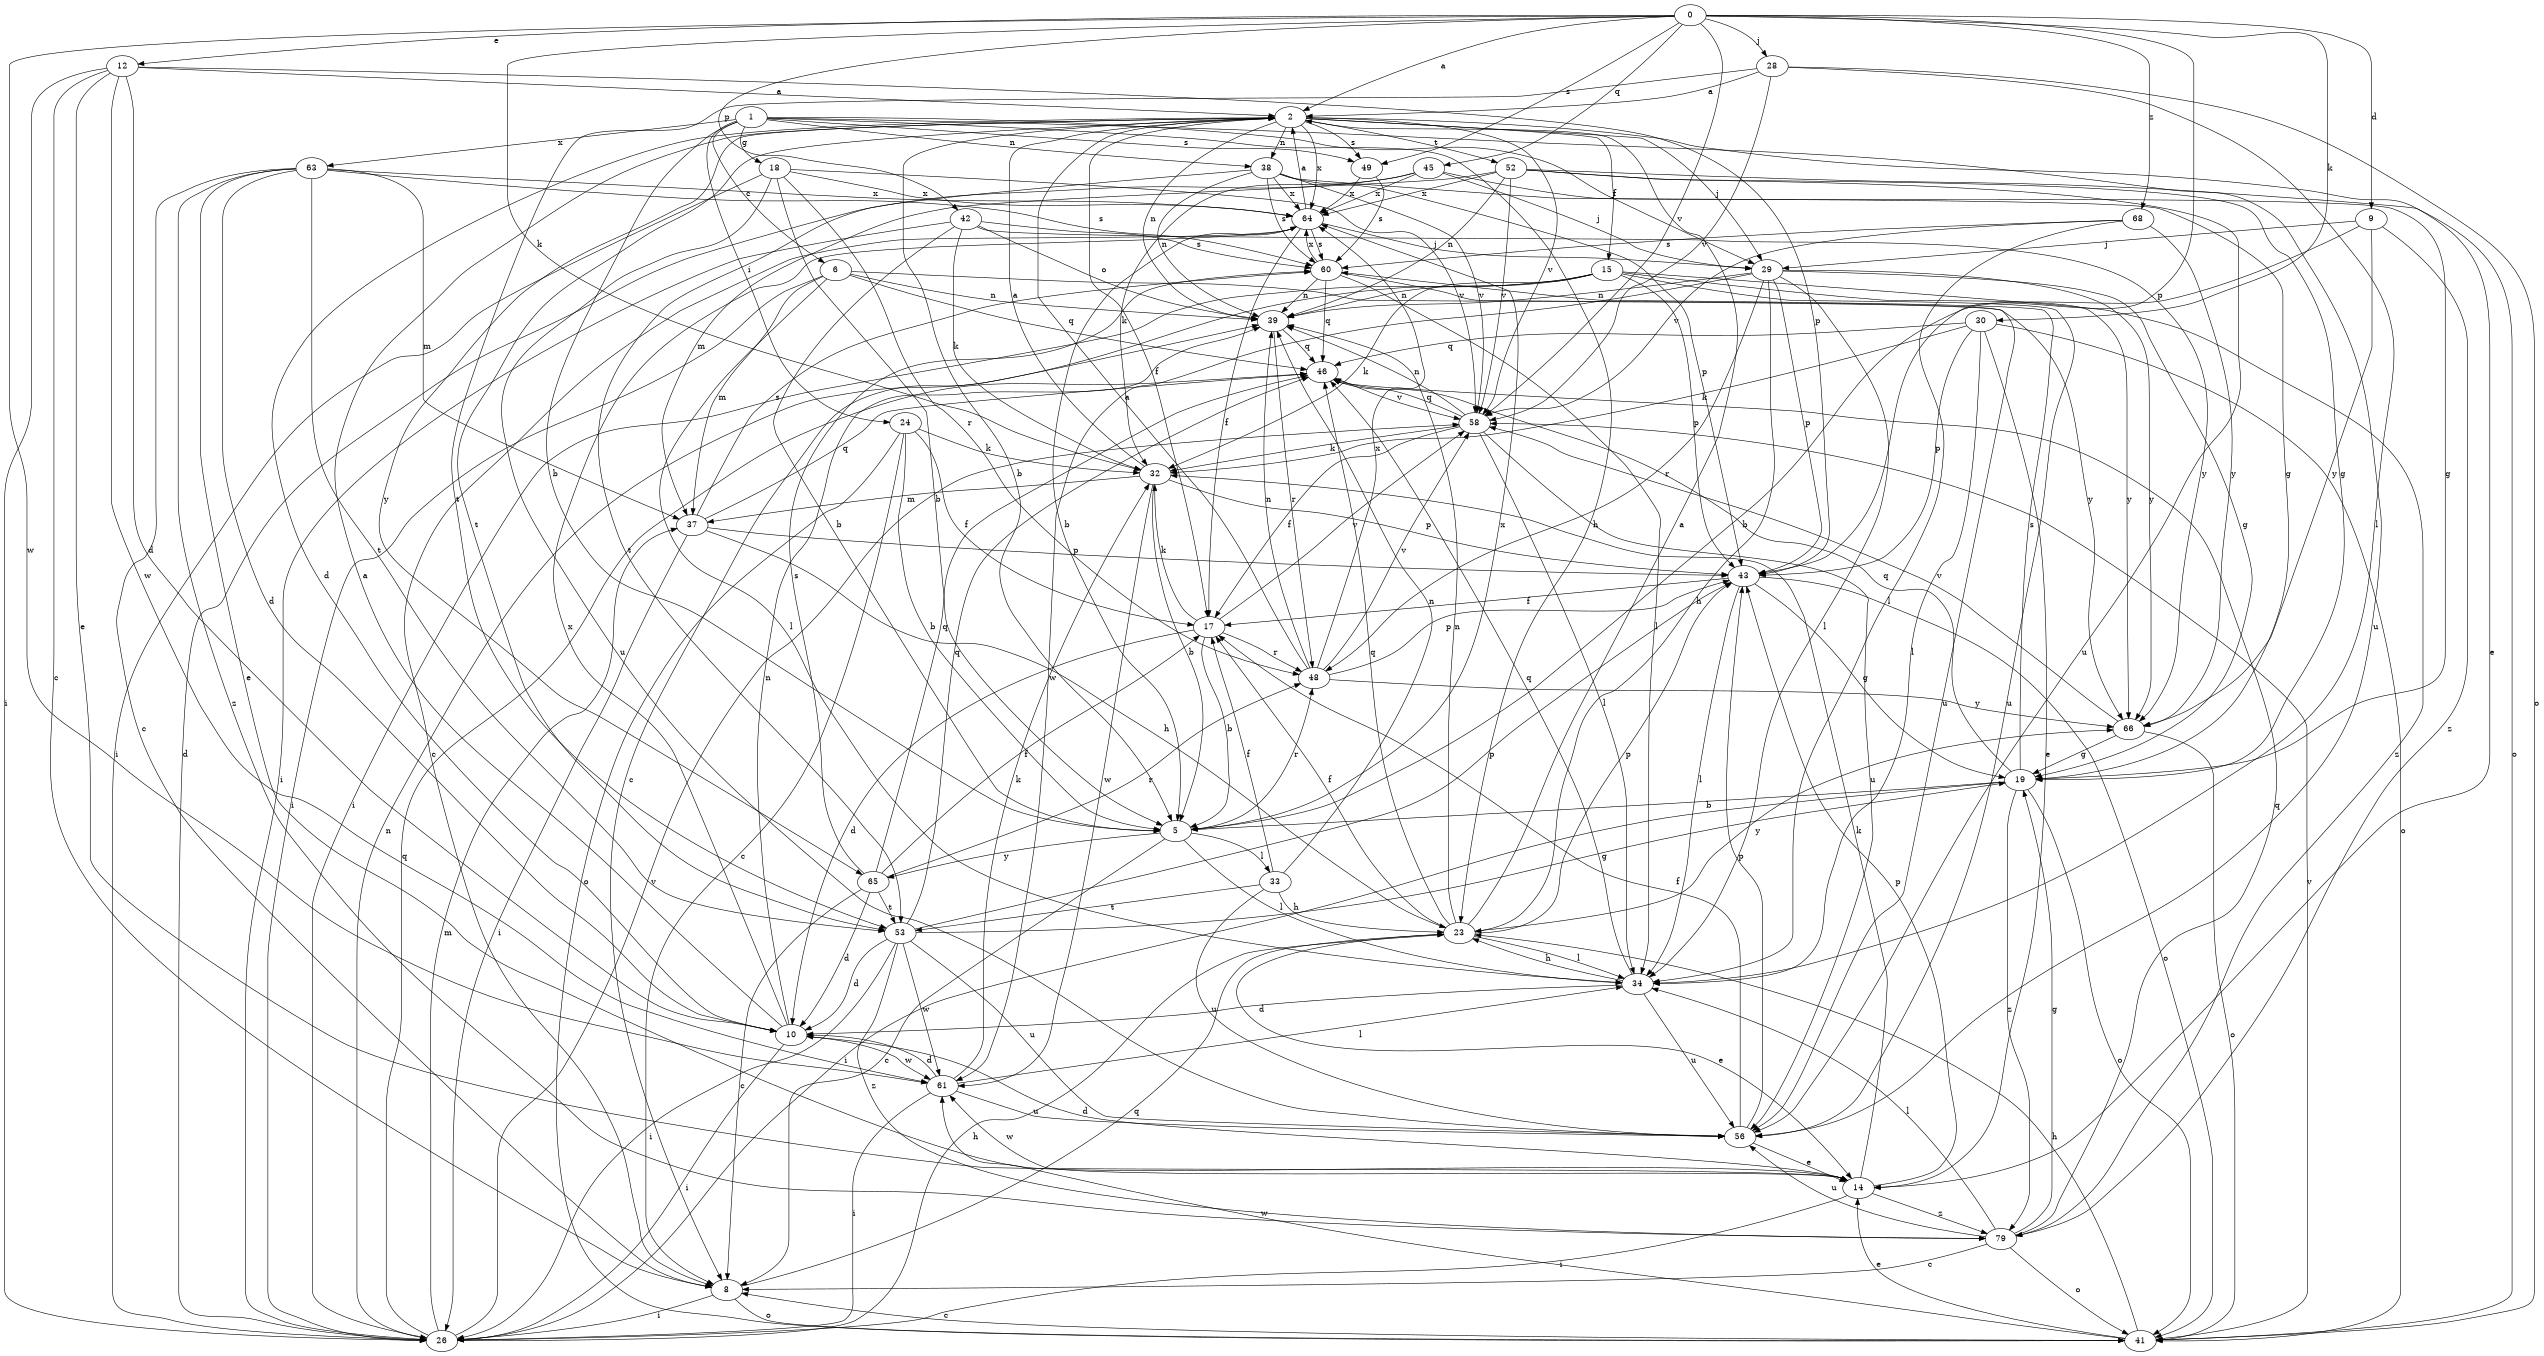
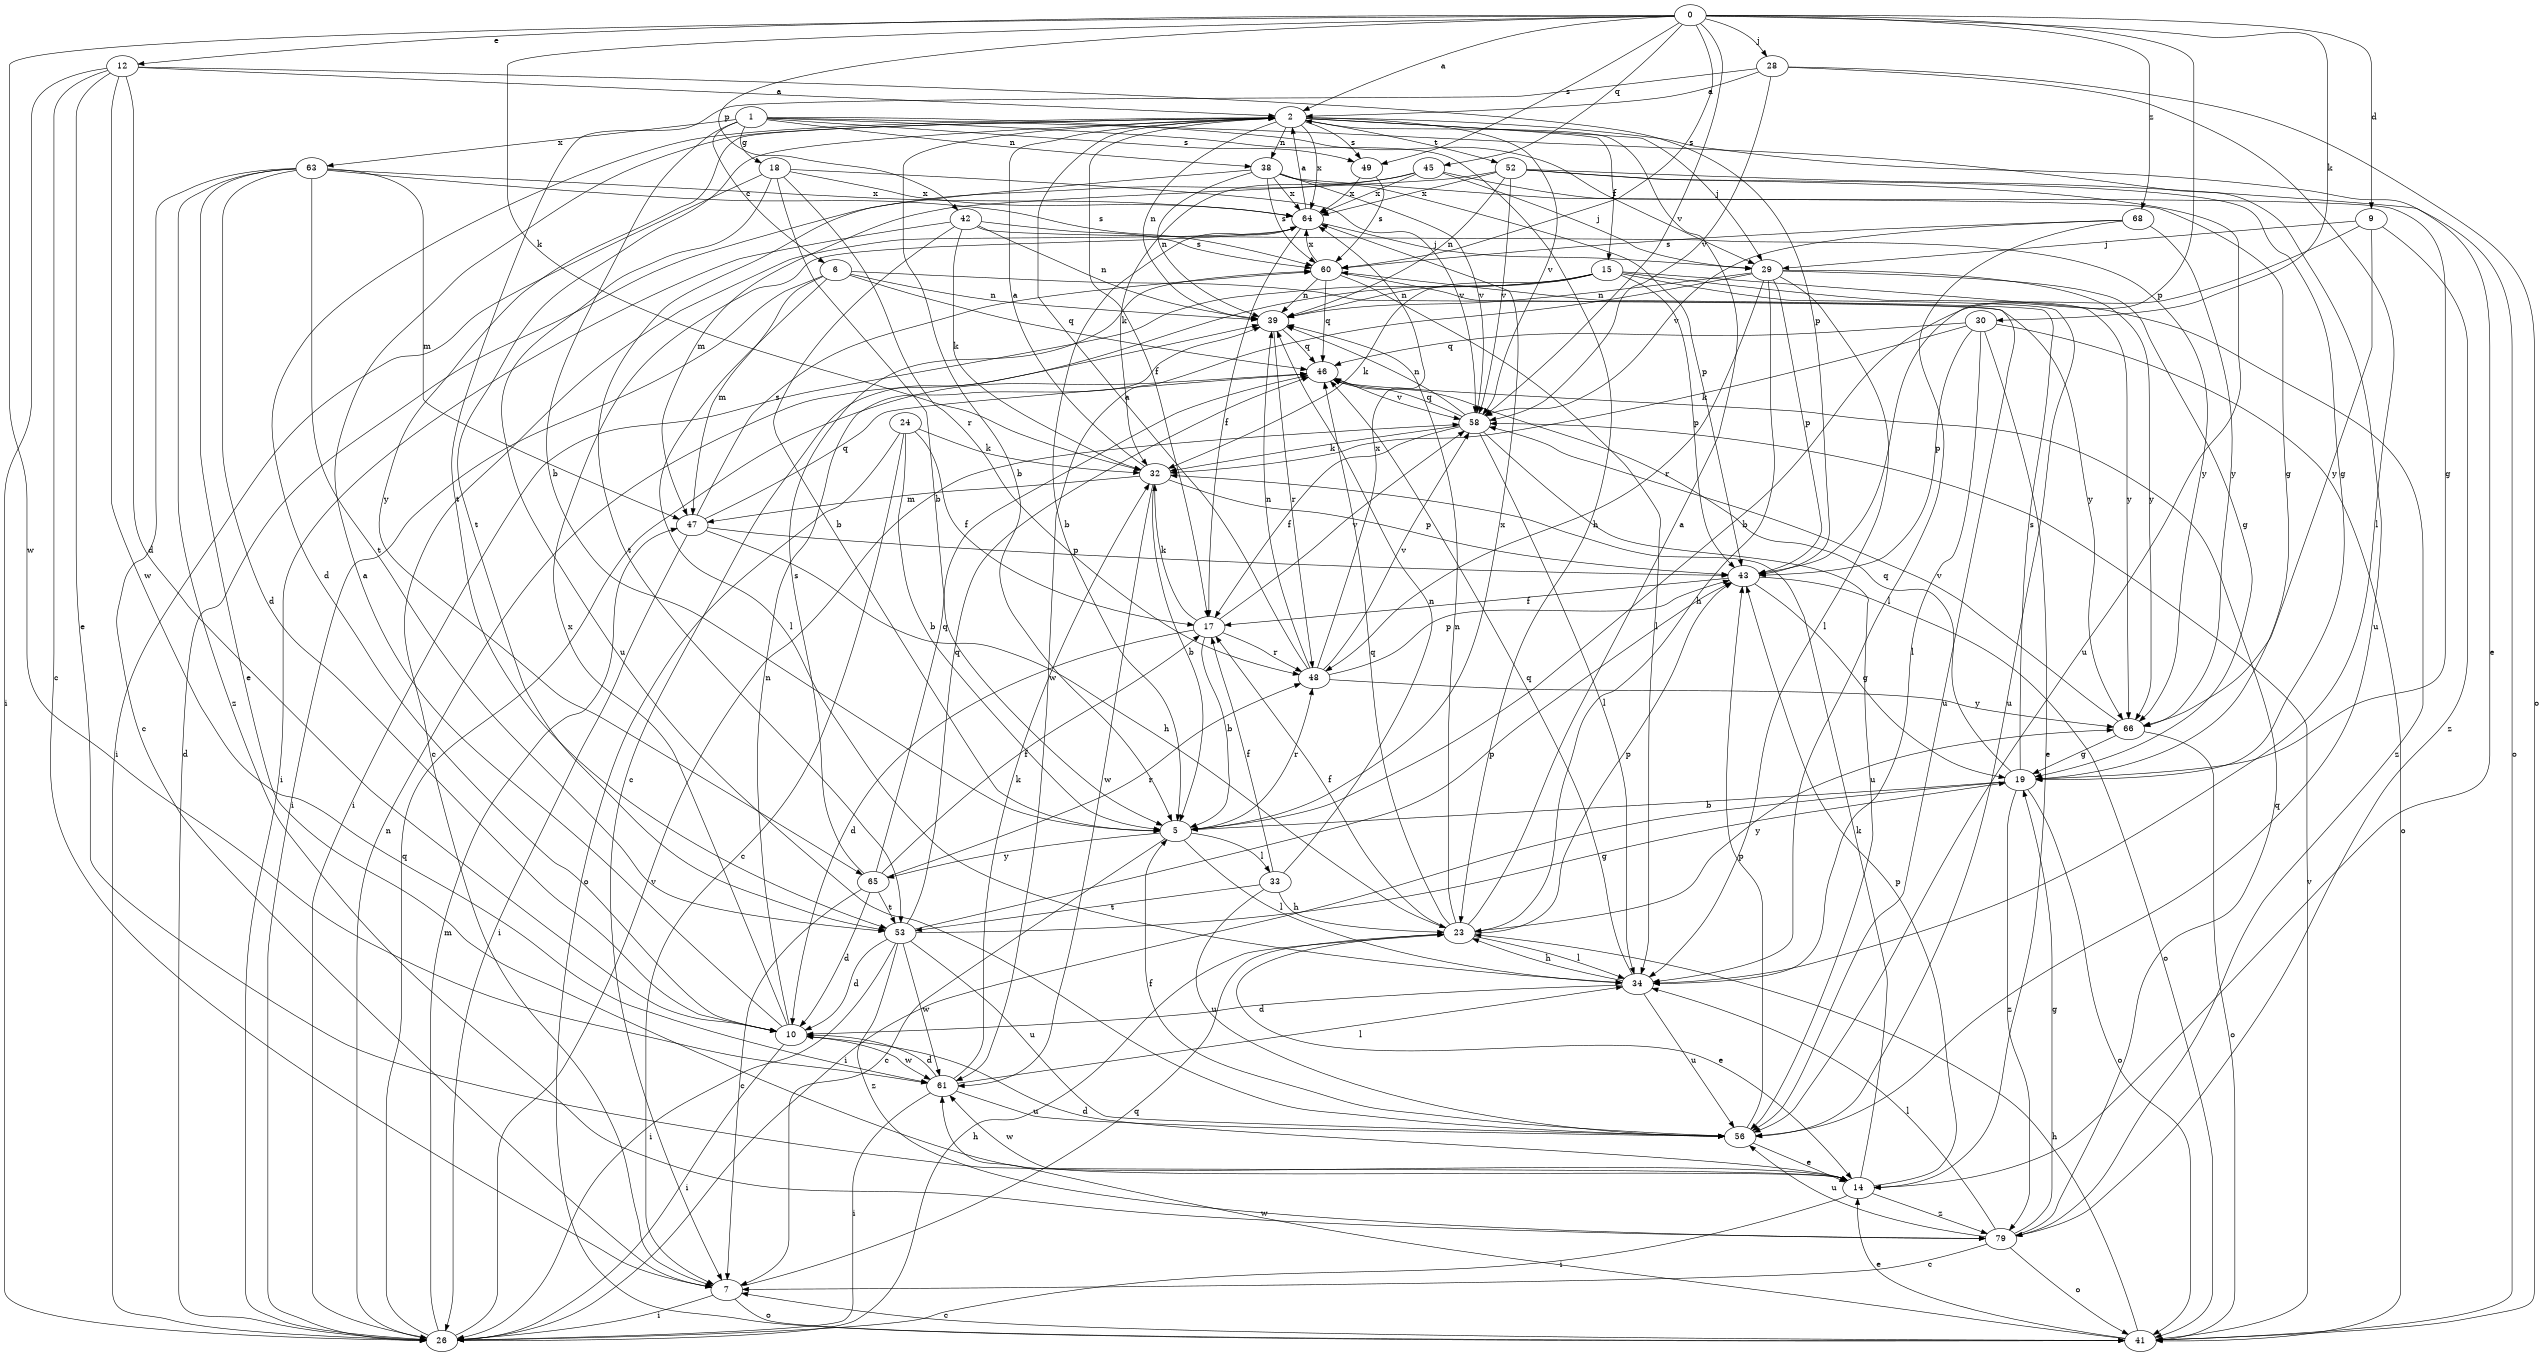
edge "64" -> "60": now "0" -> "60"
edge "42" -> "39": label "o" -> "n"
edge "1" -> "24": removed, label "i"
node "37": label "37" -> "47"
edge "43" -> "34": removed, label "l"
edge "56" -> "17": now "56" -> "5"
node "8": label "8" -> "7"
